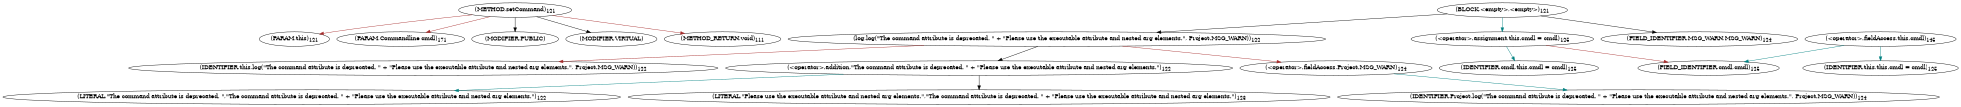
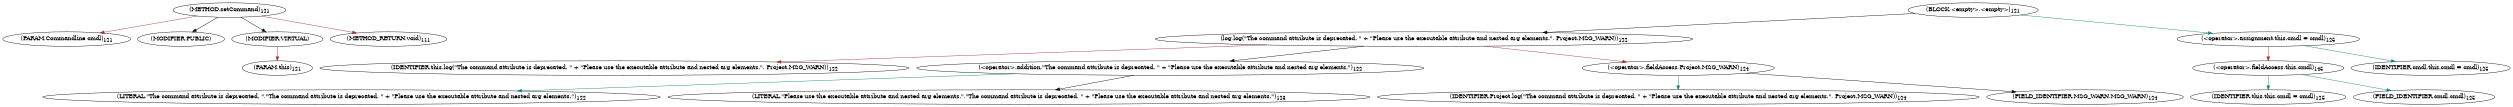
edge "(METHOD,setCommand)" -> "(PARAM,this)": now "(MODIFIER,VIRTUAL)" -> "(PARAM,this)"
edge "(BLOCK,<empty>,<empty>)" -> "(FIELD_IDENTIFIER,MSG_WARN,MSG_WARN)": now "(<operator>.fieldAccess,Project.MSG_WARN)" -> "(FIELD_IDENTIFIER,MSG_WARN,MSG_WARN)"
node "(PARAM,Commandline cmdl)": text "171" -> "121"
edge "(<operator>.assignment,this.cmdl = cmdl)" -> "(FIELD_IDENTIFIER,cmdl,cmdl)": now "(<operator>.assignment,this.cmdl = cmdl)" -> "(<operator>.fieldAccess,this.cmdl)"
